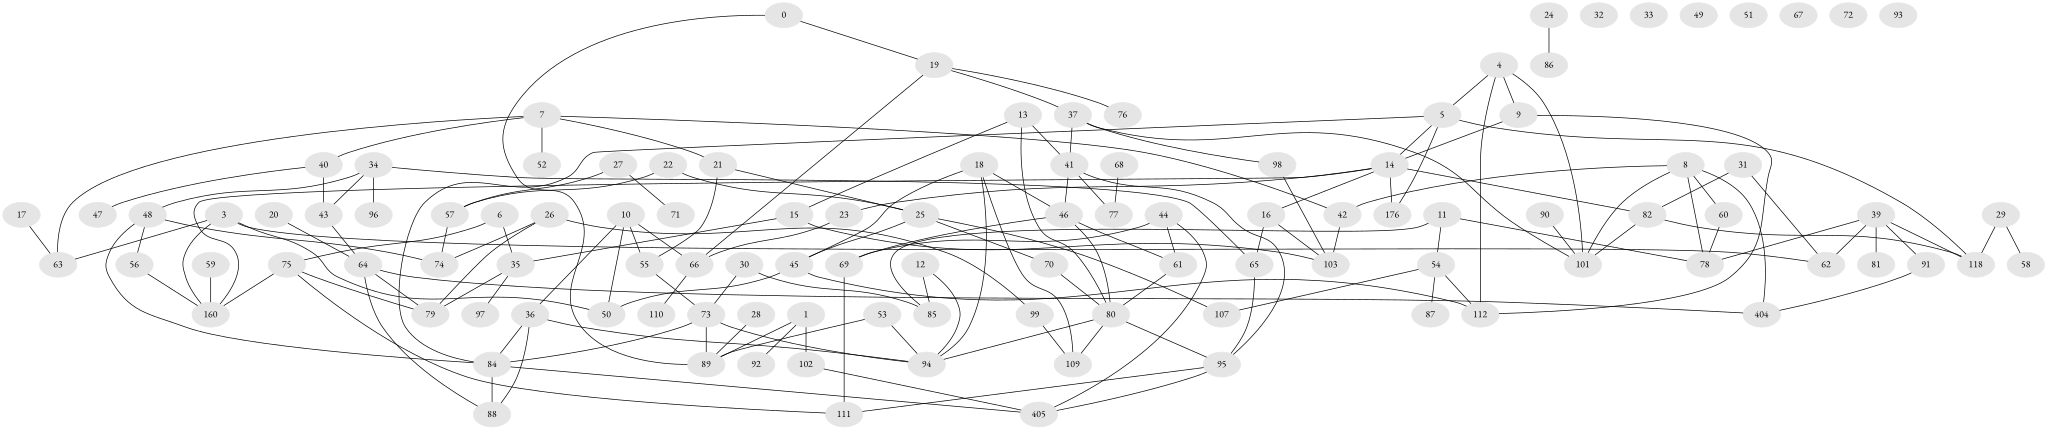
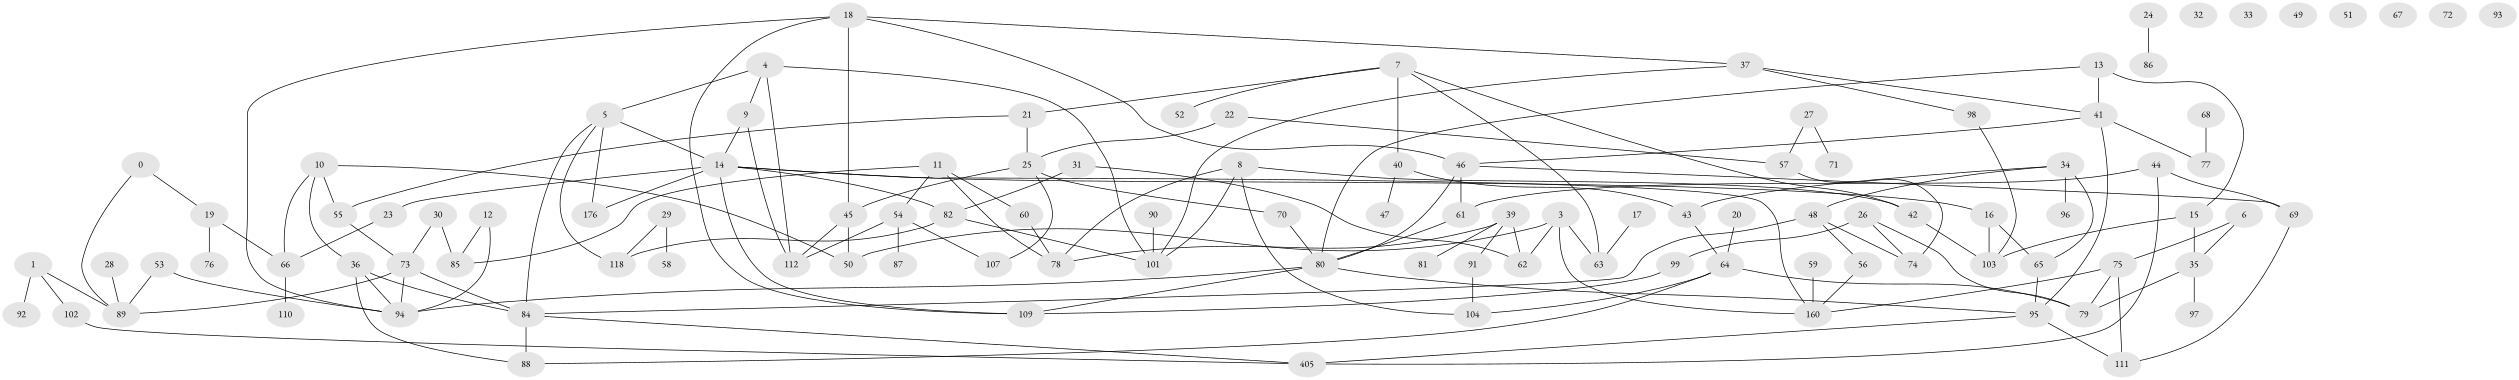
edge "19" -- "37": now "18" -- "37"
edge "8" -- "60": now "11" -- "60"
edge "39" -- "118": removed
edge "14" -- "109": added
node "404": label "404" -> "104"
